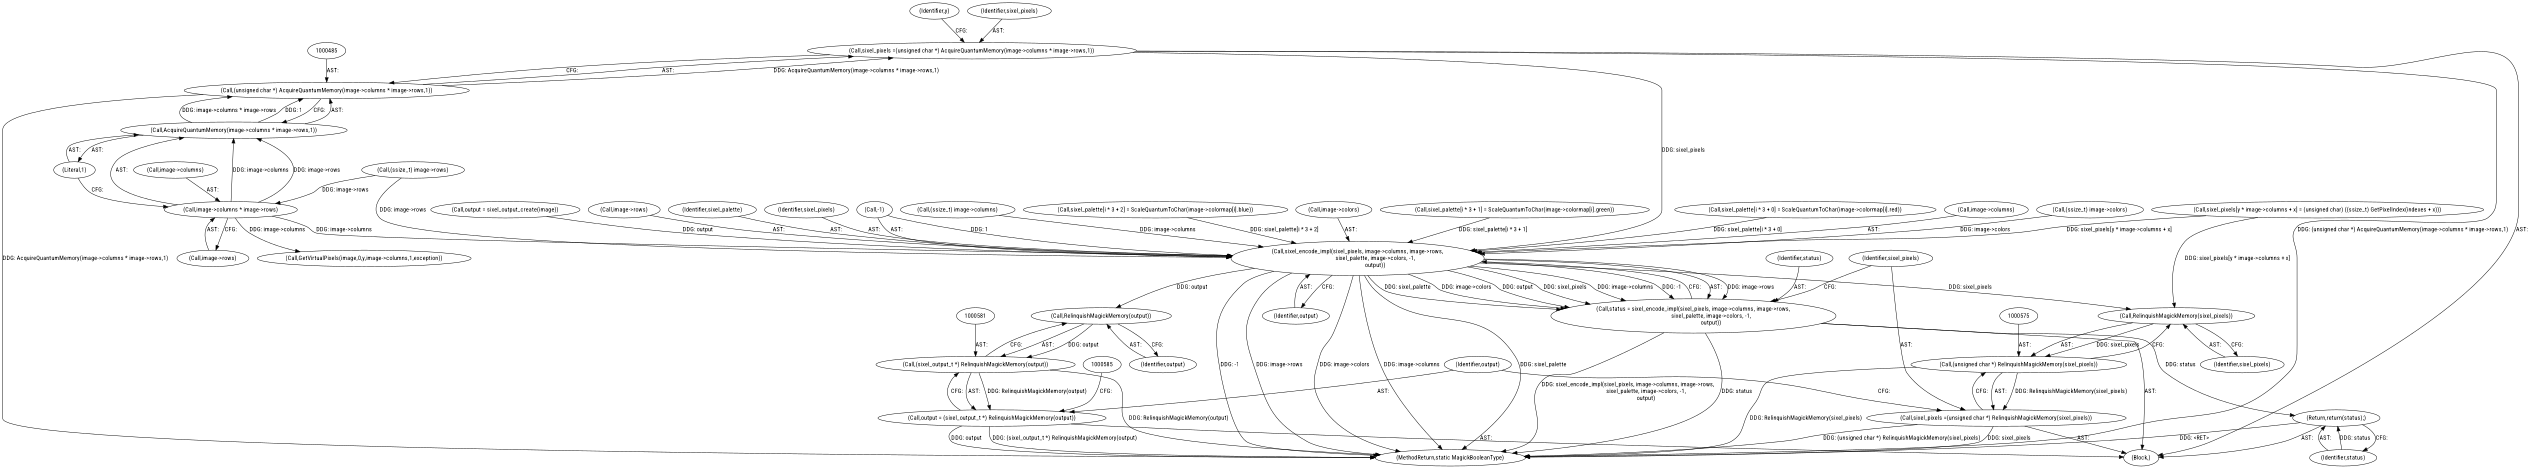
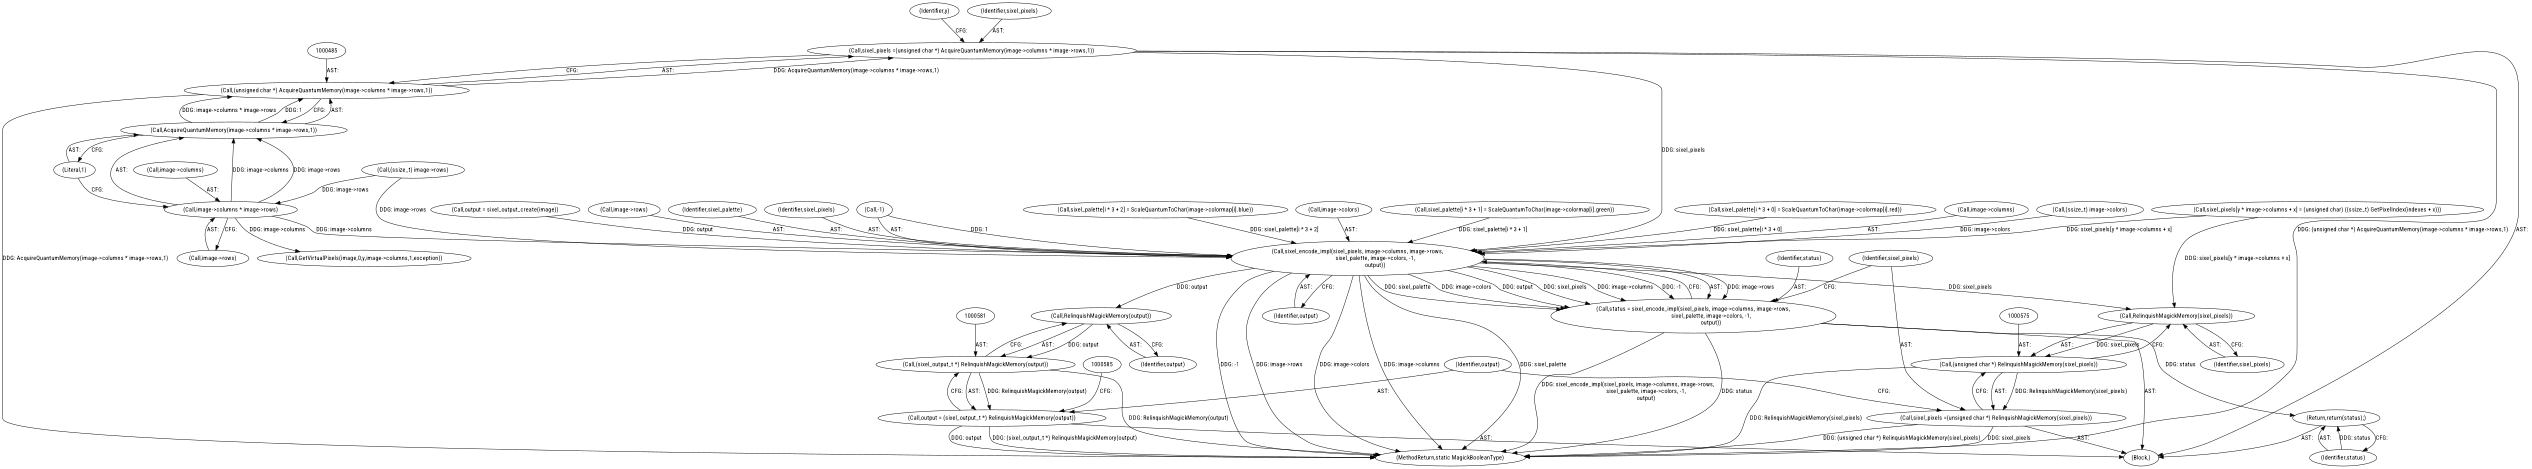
edge "(Call,AcquireQuantumMemory(image->columns * image->rows,1))" -> "(Literal,1)": label "AST: " -> "CFG: "
node "(Call,(ssize_t) image->columns)": removed
edge "(Return,return(status);)" -> "(MethodReturn,static MagickBooleanType)": removed, label "DDG: <RET>"
